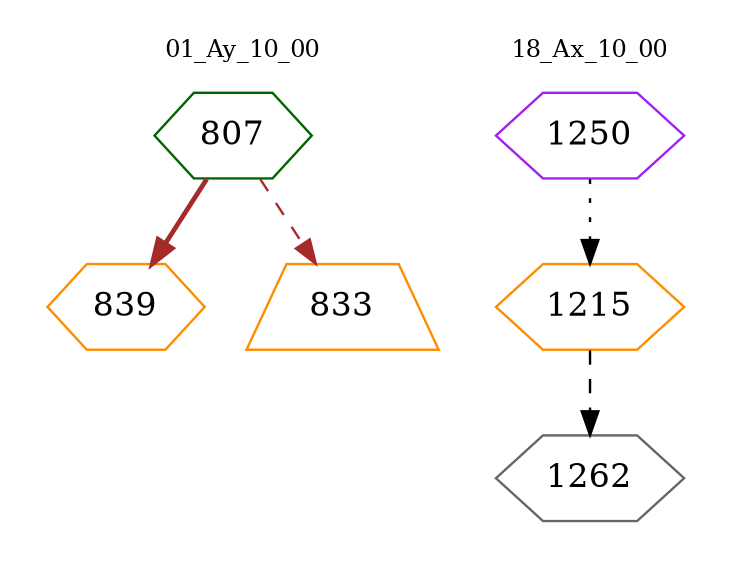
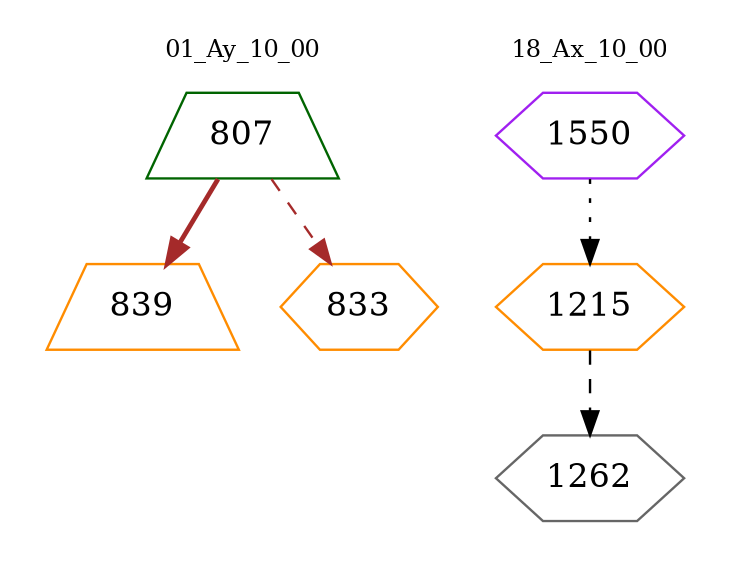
node "807": shape hexagon -> trapezium
node "1250": label "1250" -> "1550"
node "839": shape hexagon -> trapezium
node "833": shape trapezium -> hexagon
